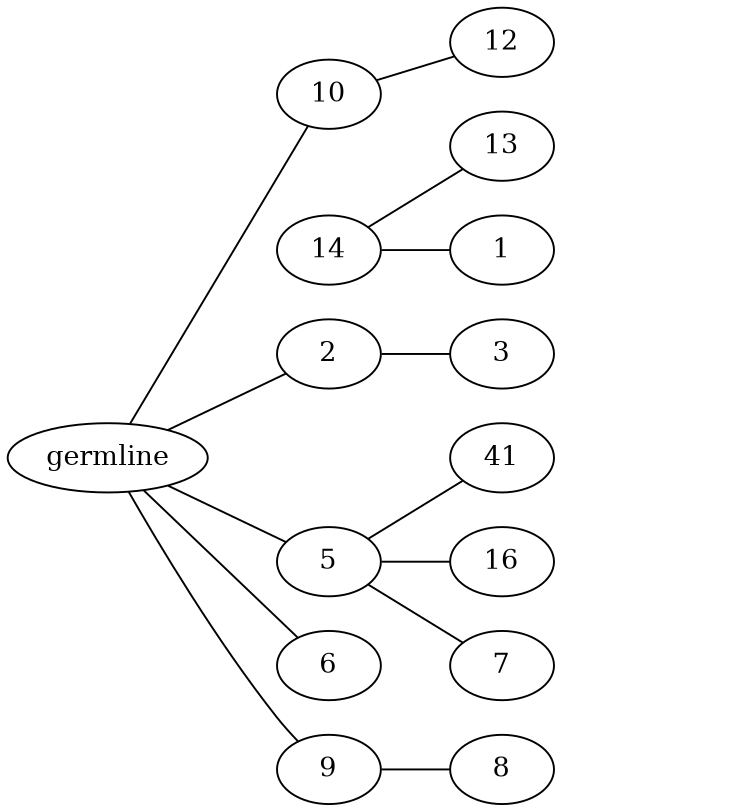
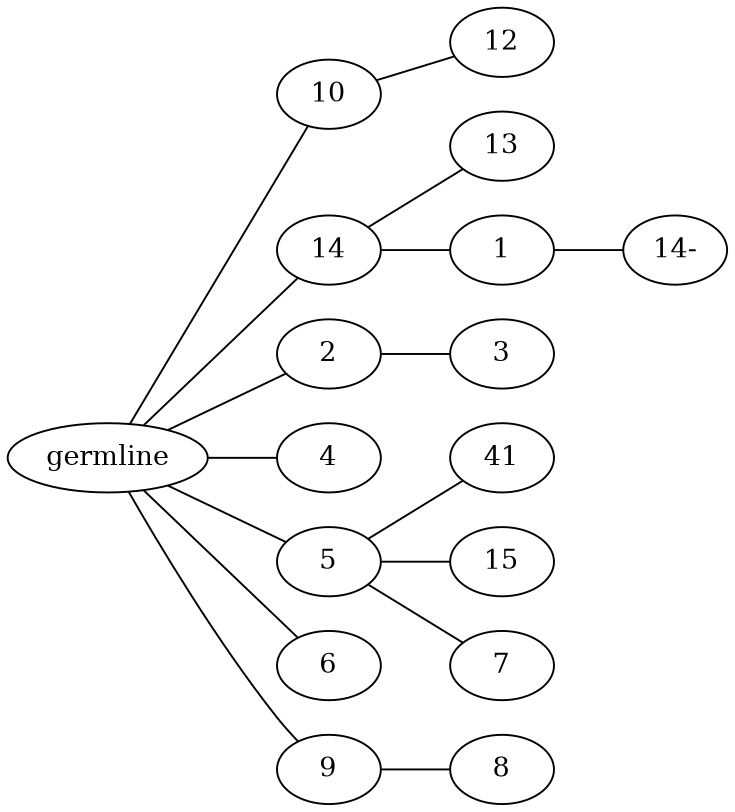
node "14-": added
edge "14" -- "germline": added
node "4": added
node "16": label "16" -> "15"
